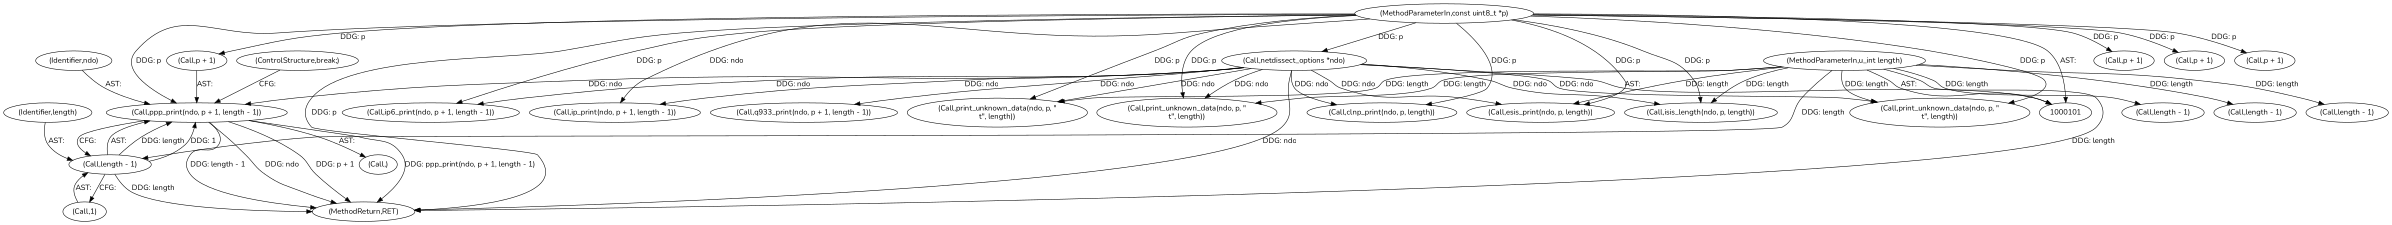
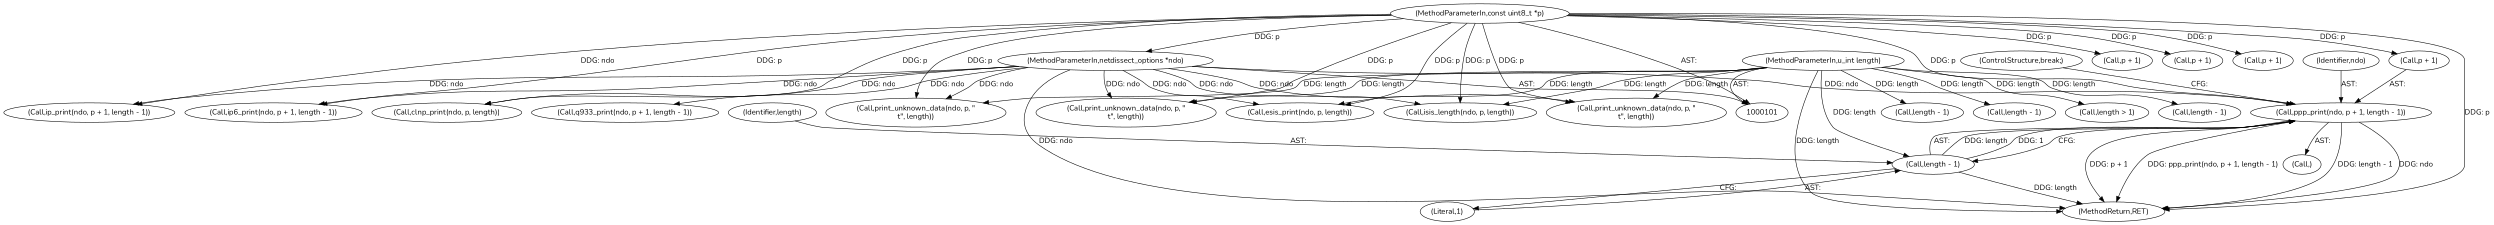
node "(Call,netdissect_options *ndo)": label "(Call,netdissect_options *ndo)" -> "(MethodParameterIn,netdissect_options *ndo)"
node "(Call,length > 1)": added
node "(Call,1)": label "(Call,1)" -> "(Literal,1)"
